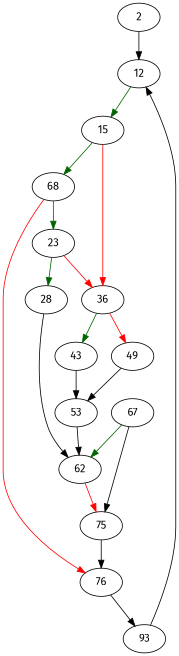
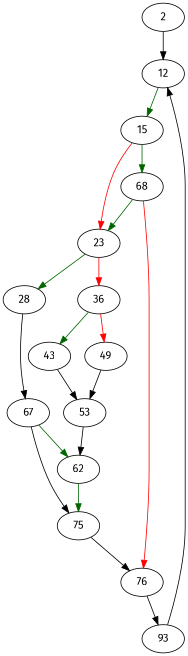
edge "15" -> "36": now "15" -> "23"
edge "28" -> "62": now "28" -> "67"
edge "62" -> "75": color red -> darkgreen
